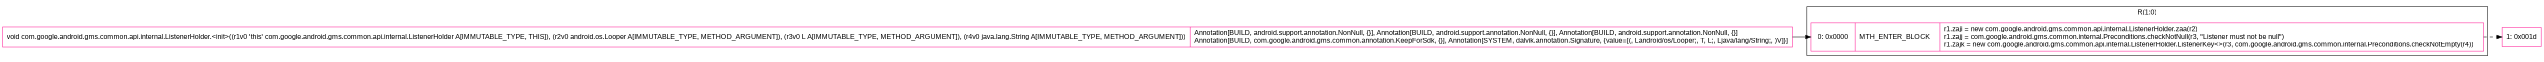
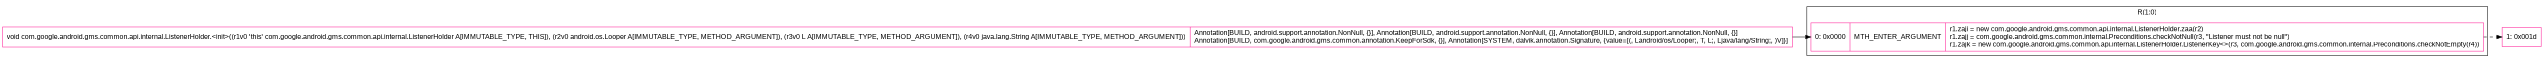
node "0: 0x0000": text "MTH_ENTER_BLOCK" -> "MTH_ENTER_ARGUMENT"
